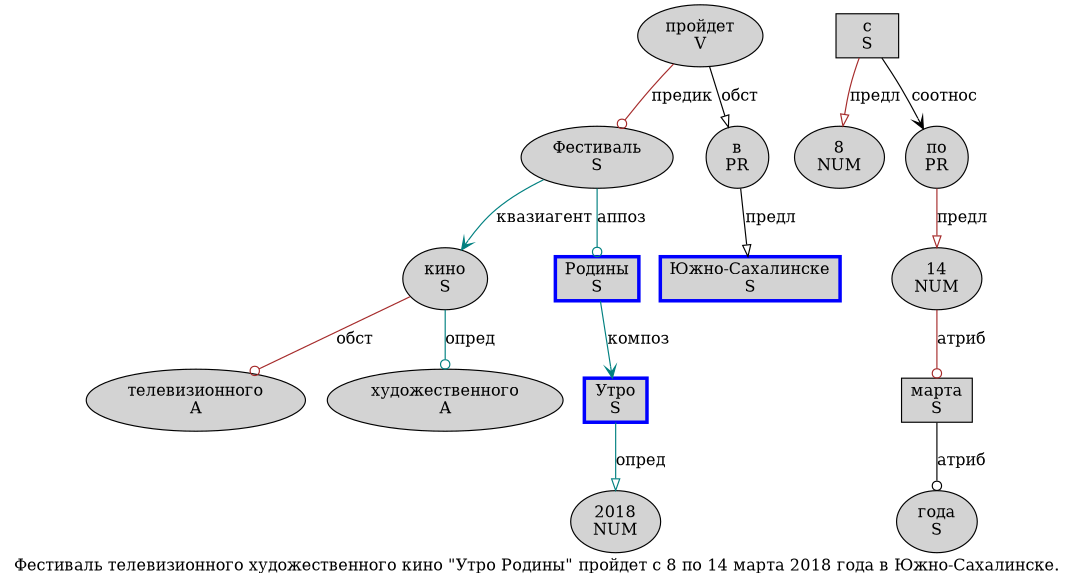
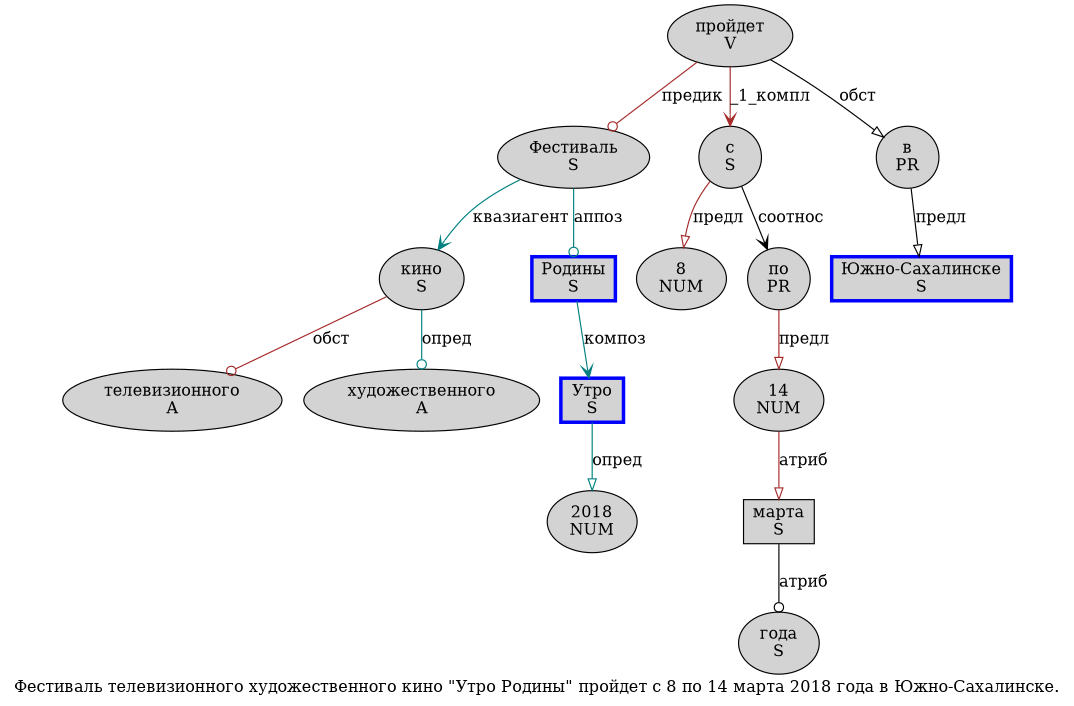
node "с S": shape box -> ellipse
edge "пройдет V" -> "с S": added, label "_1_компл"
edge "14 NUM" -> "марта S": arrowhead odot -> onormal
